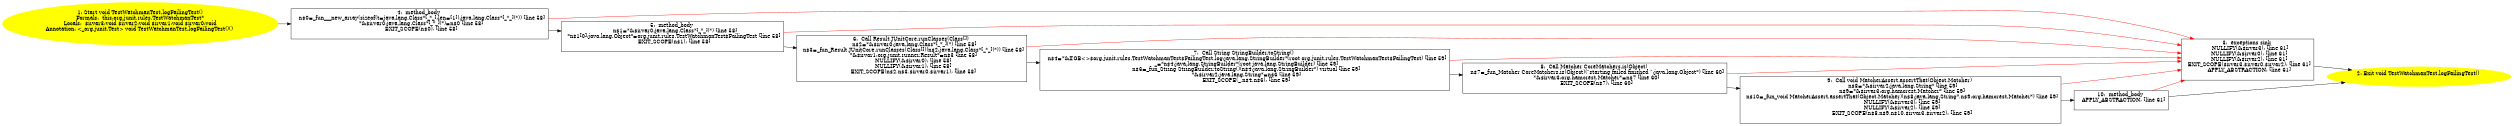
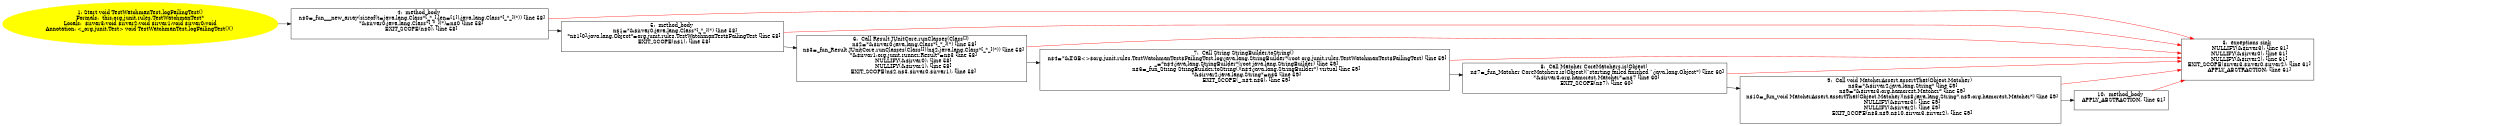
node "2: Exit void TestWatchmanTest.logFailingTest()": removed
